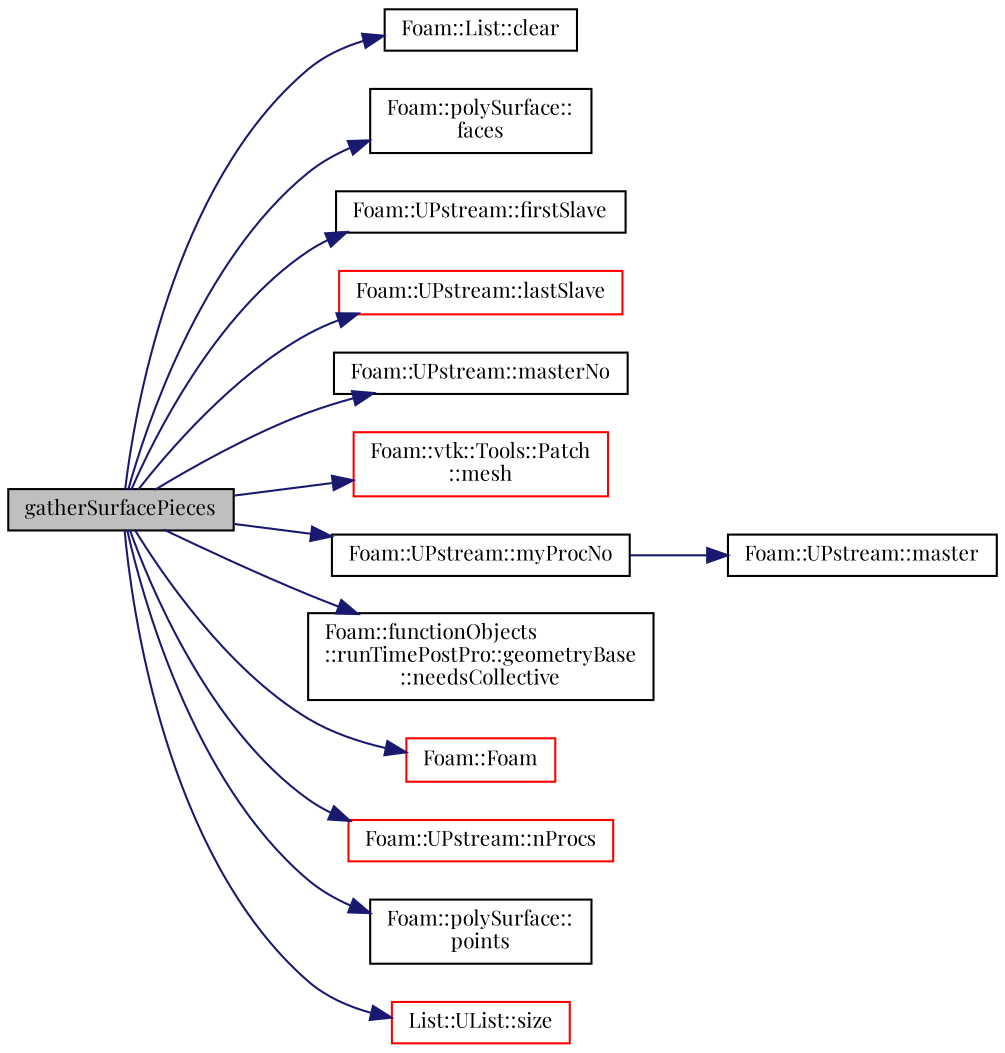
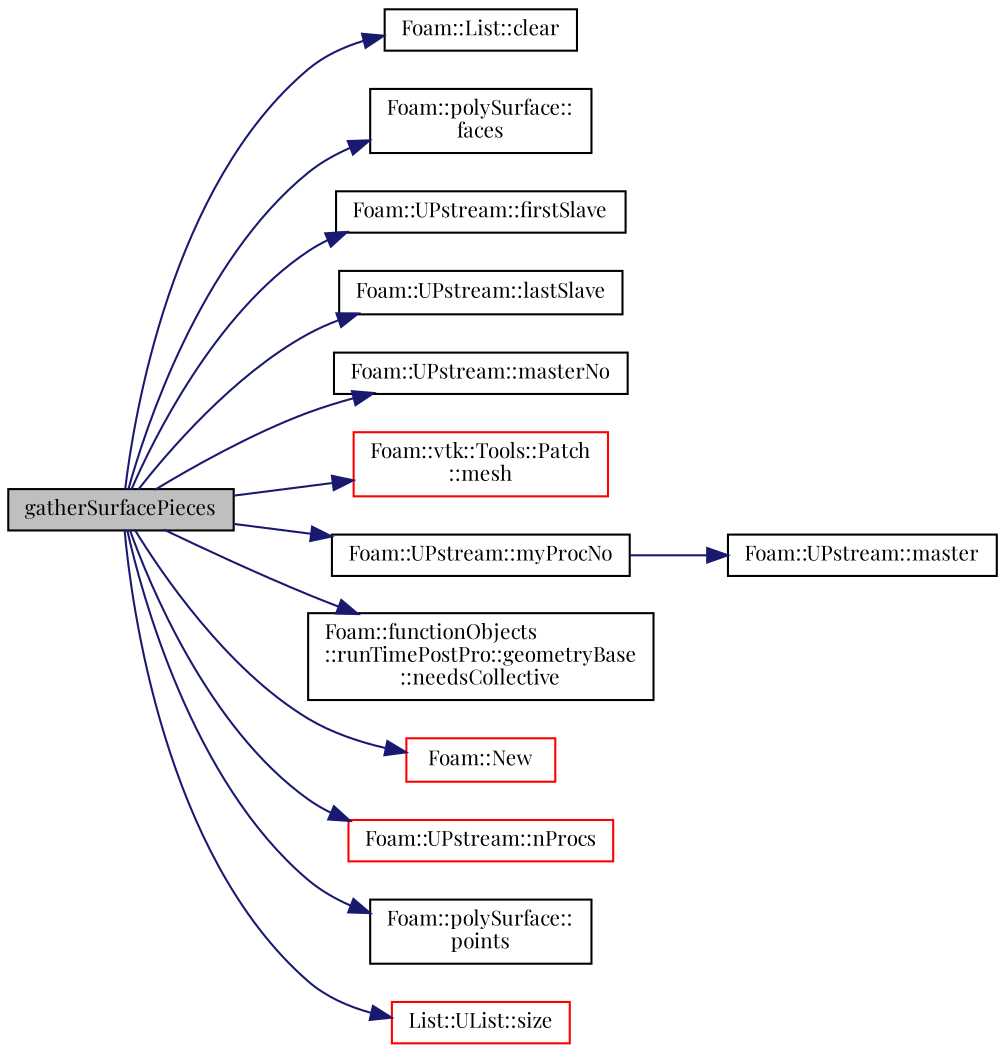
node "Foam::UPstream::lastSlave": color red -> black
node "Foam::Foam": label "Foam::Foam" -> "Foam::New"
